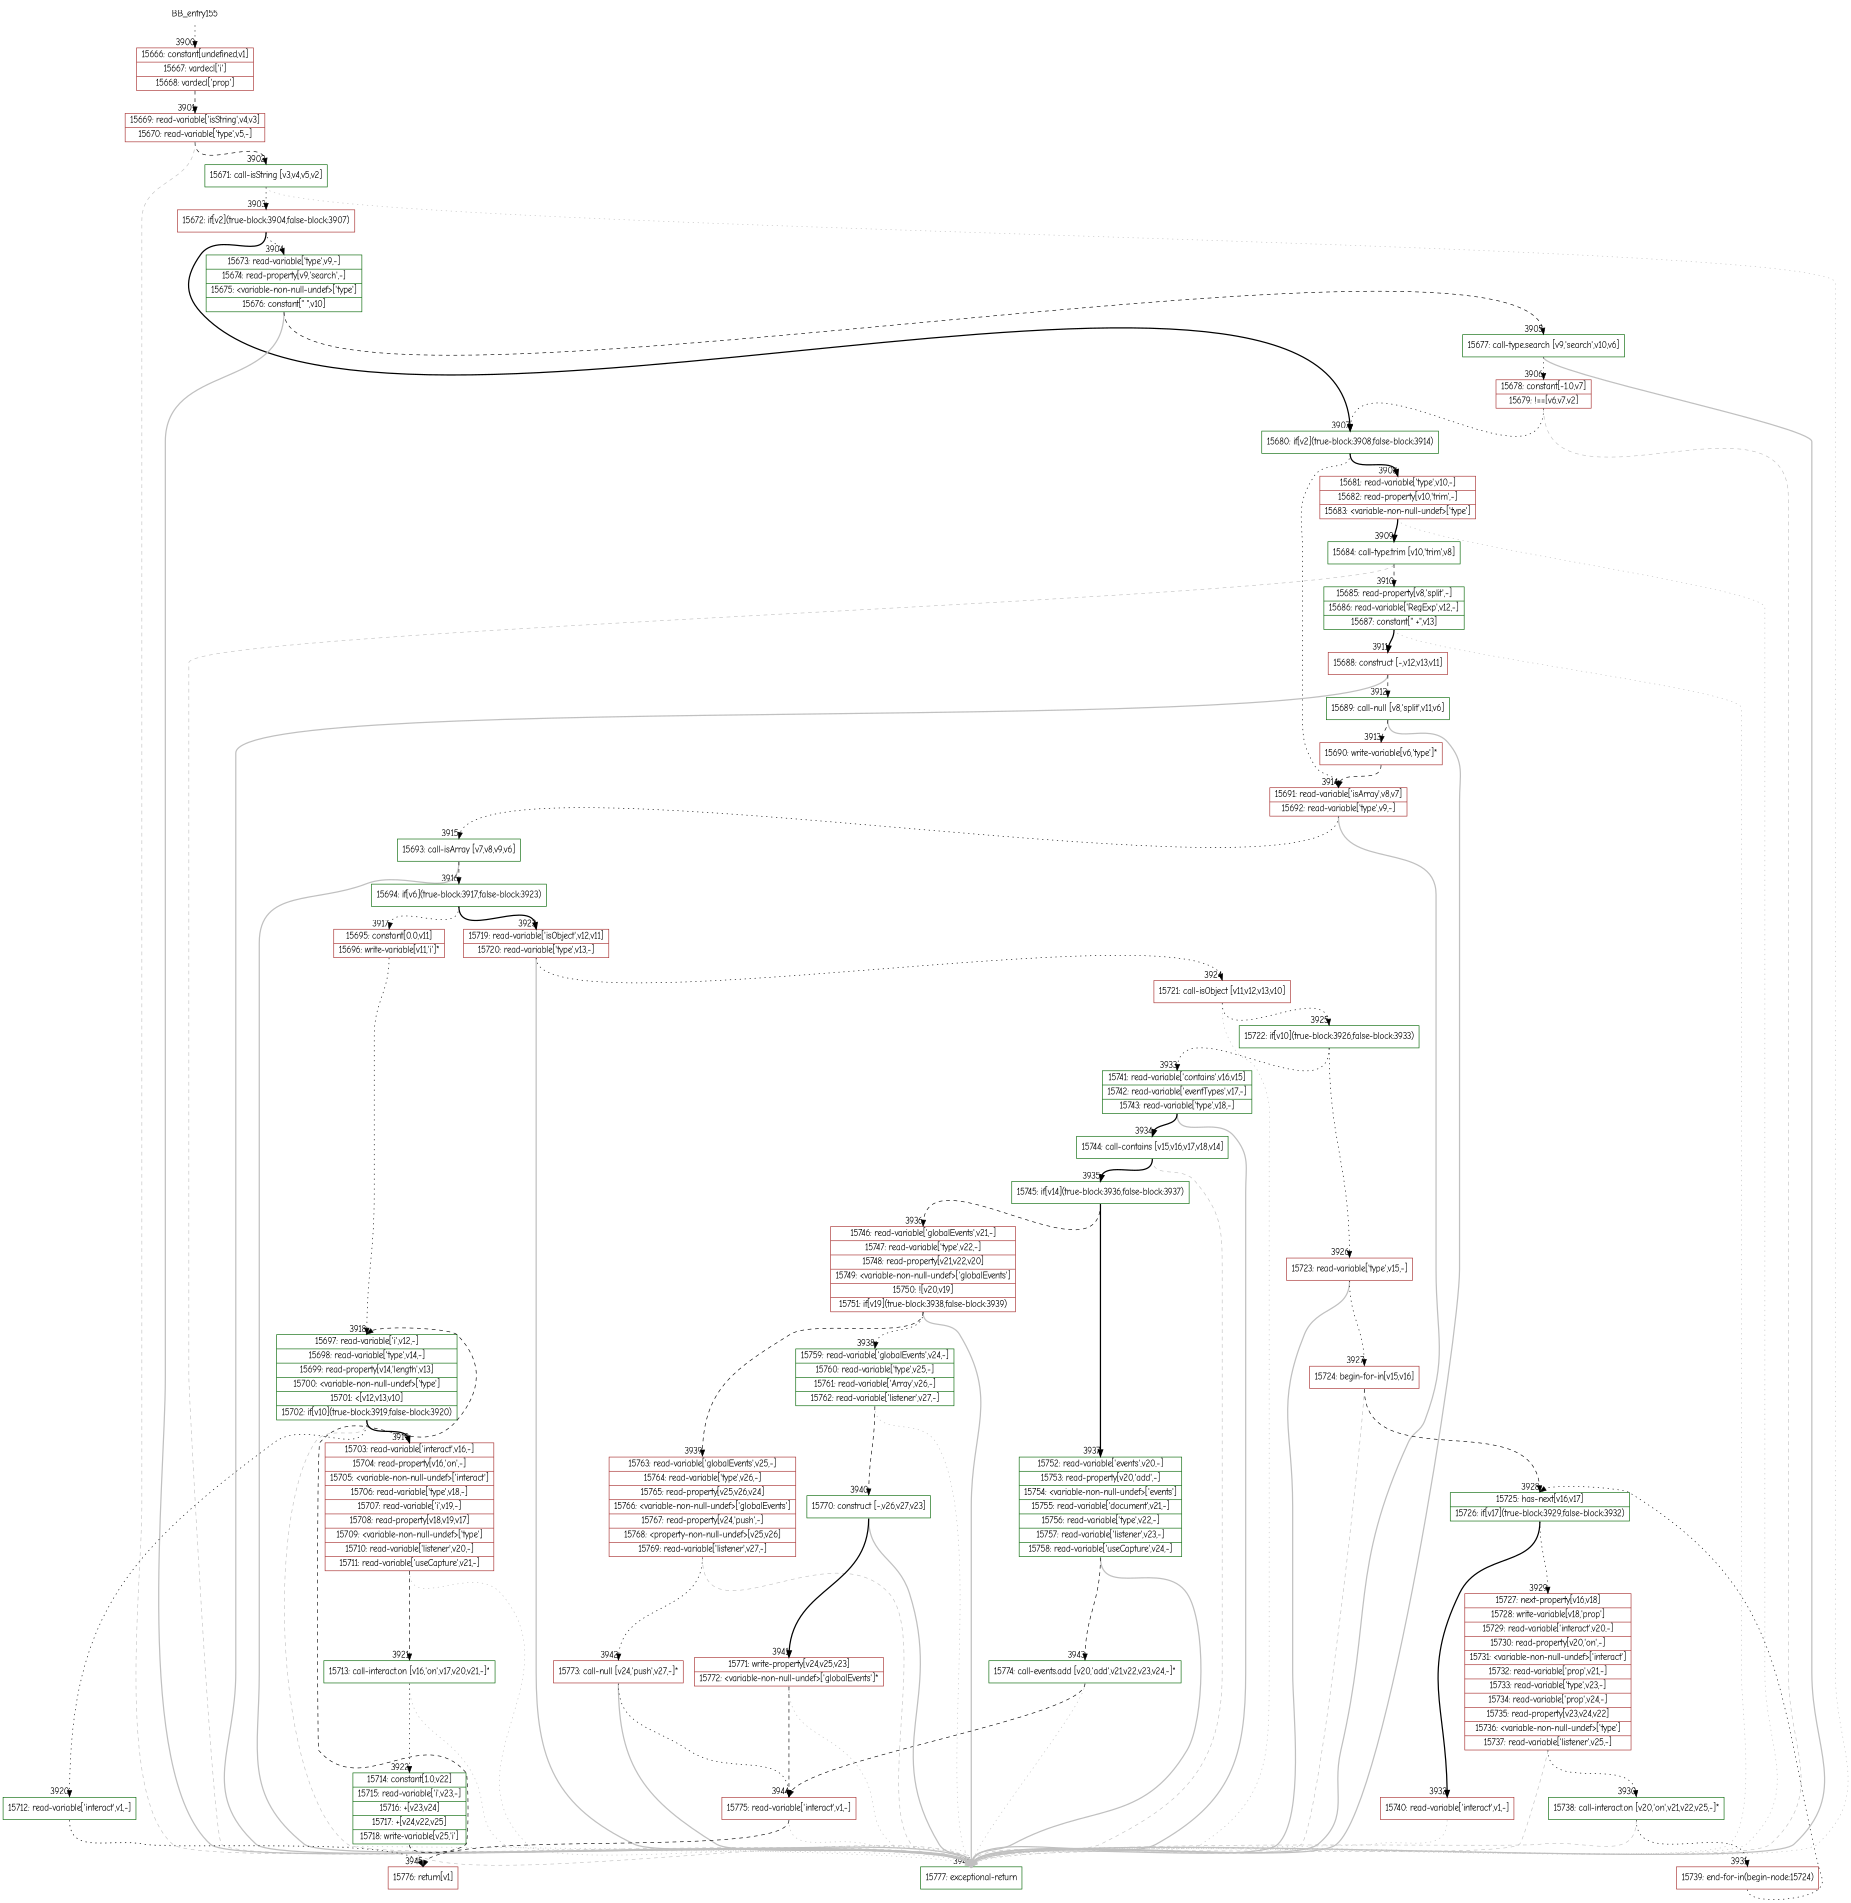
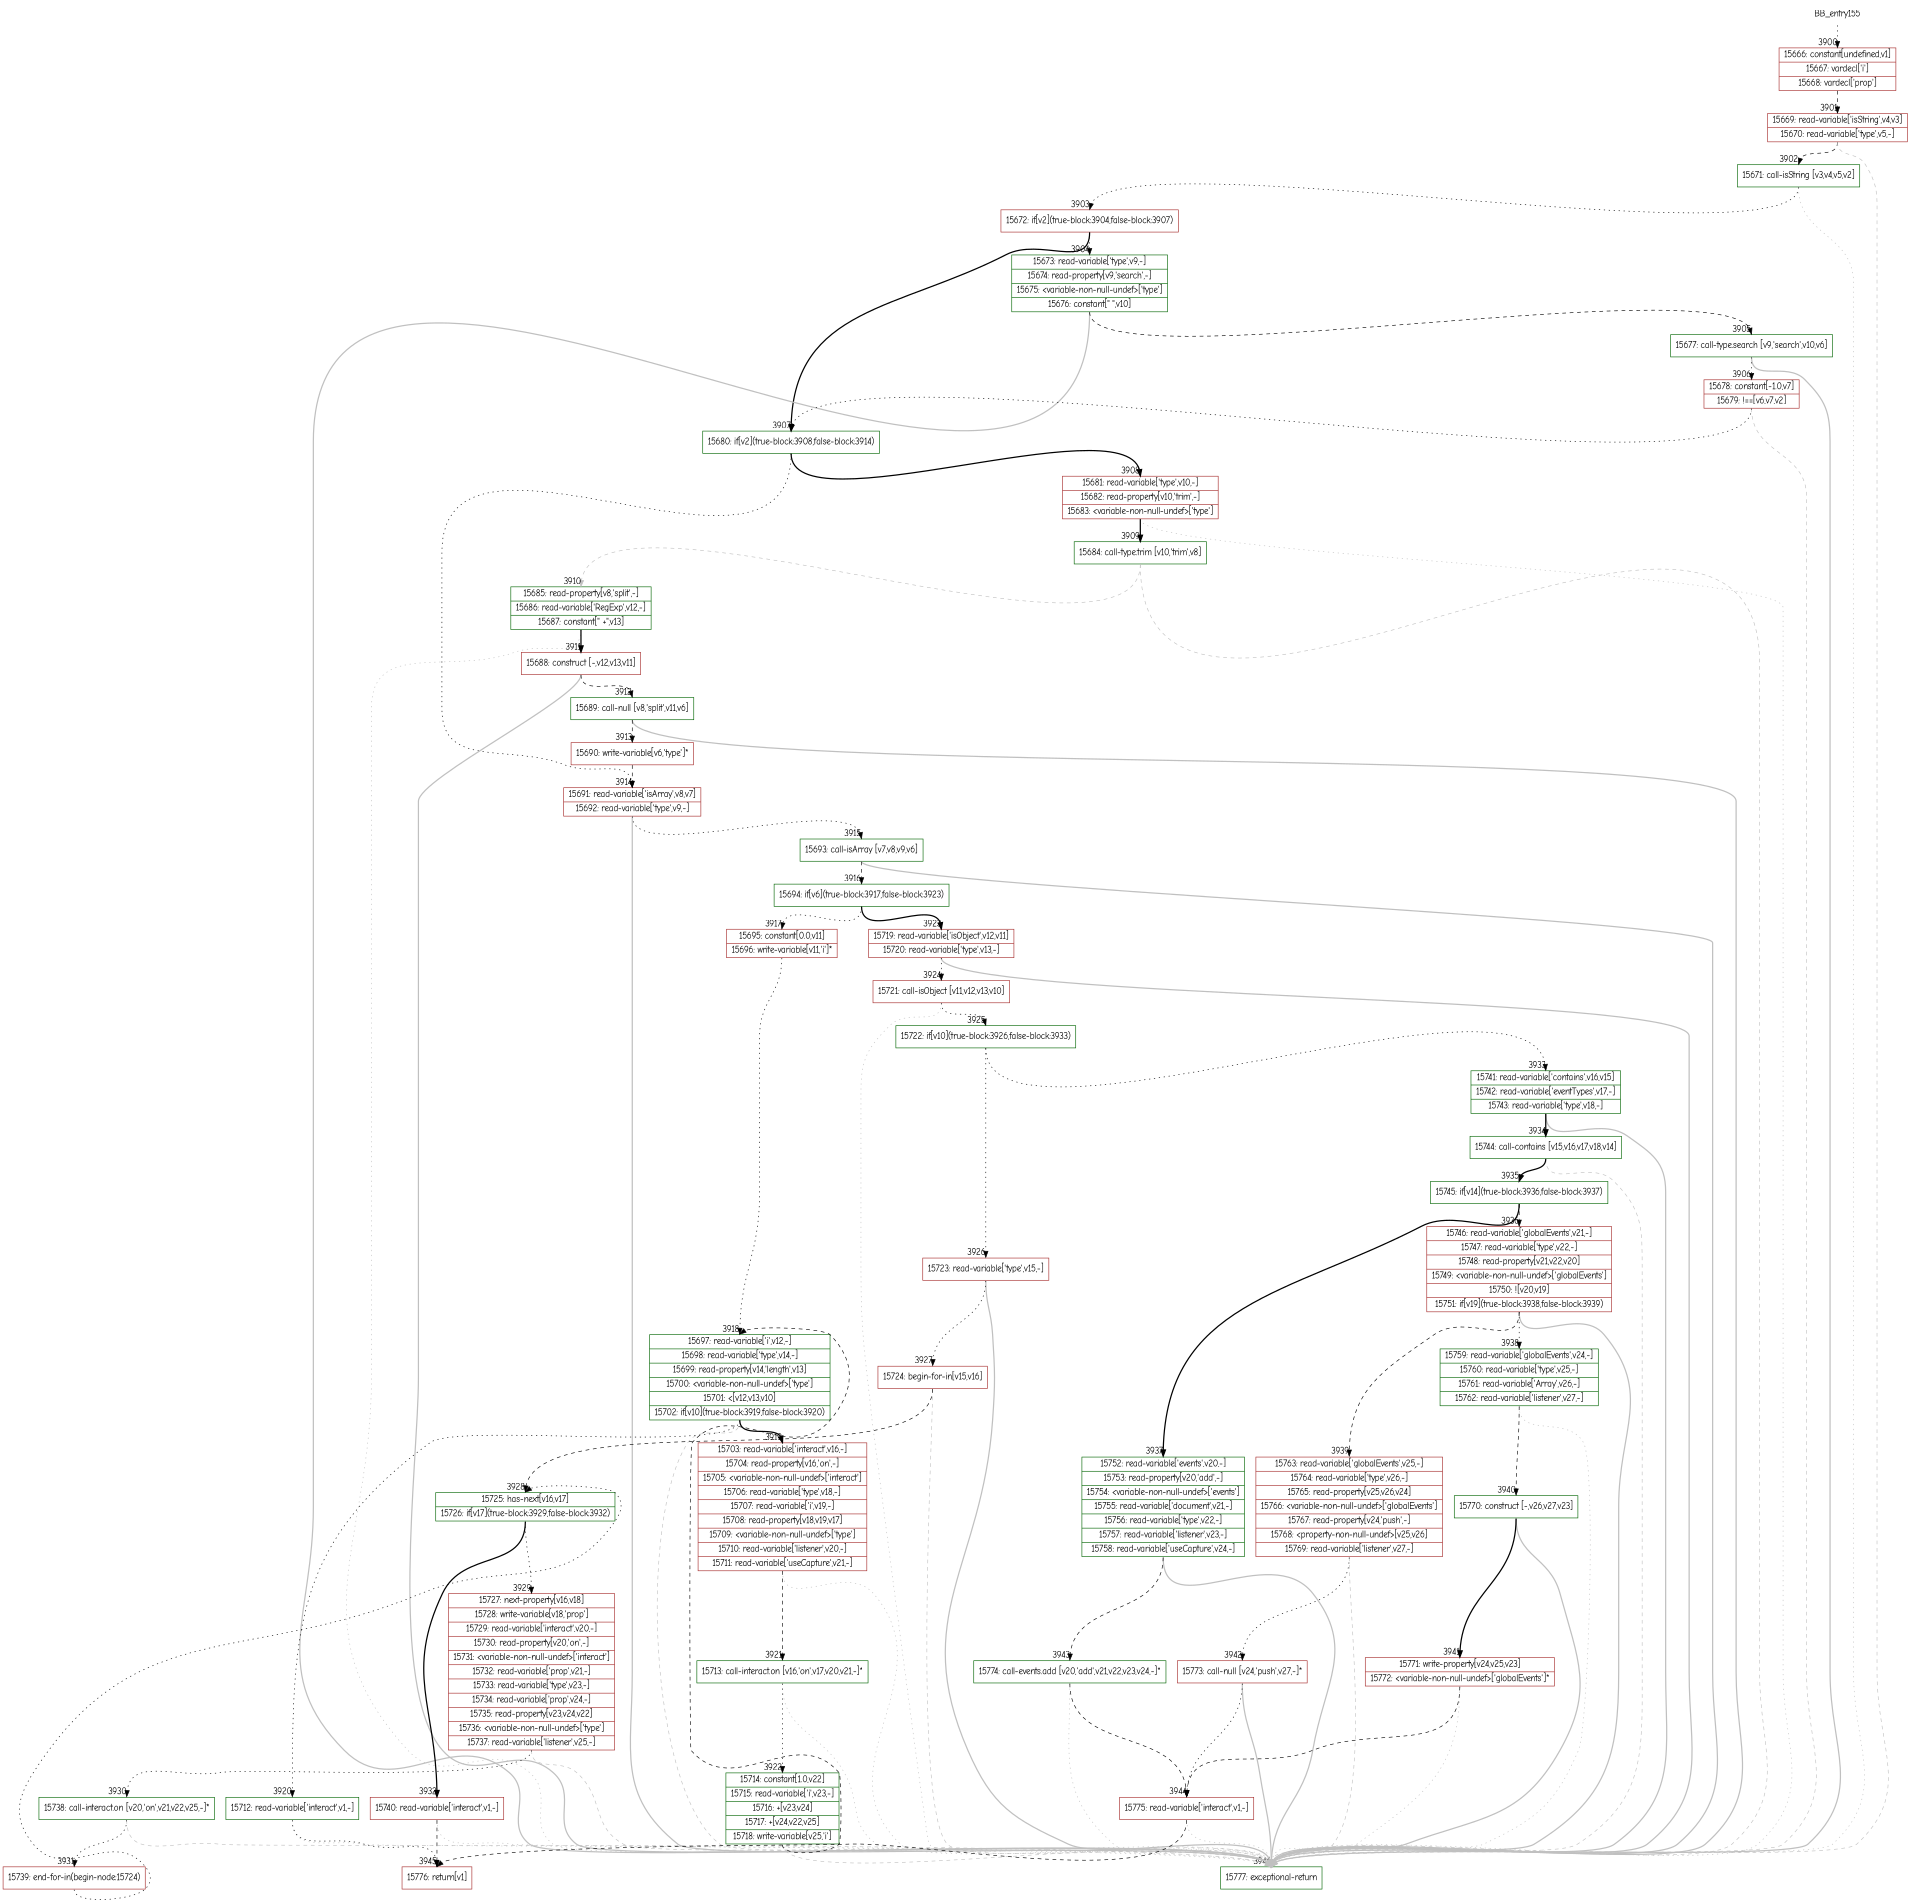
edge "15684: call-type.trim [v10,'trim',v8]" -> "15685: read-property[v8,'split',-]": color black -> gray
edge "15740: read-variable['interact',v1,-]" -> "15776: return[v1]": added
